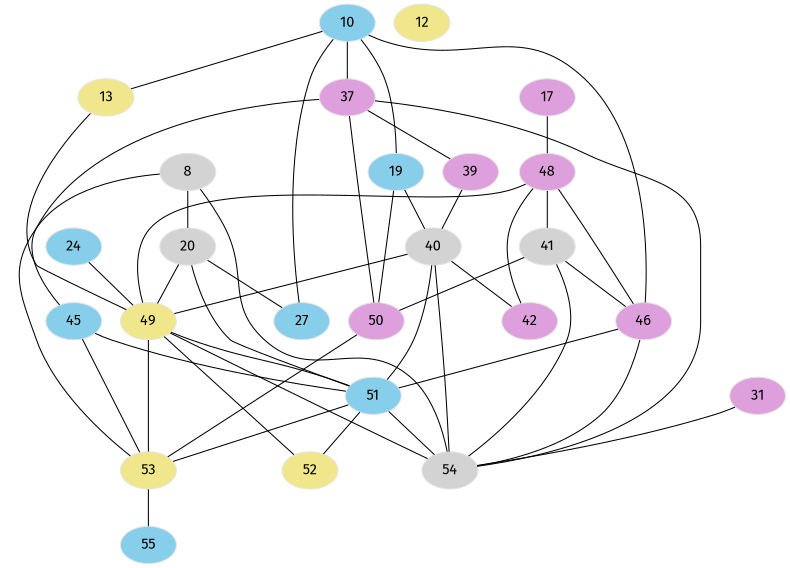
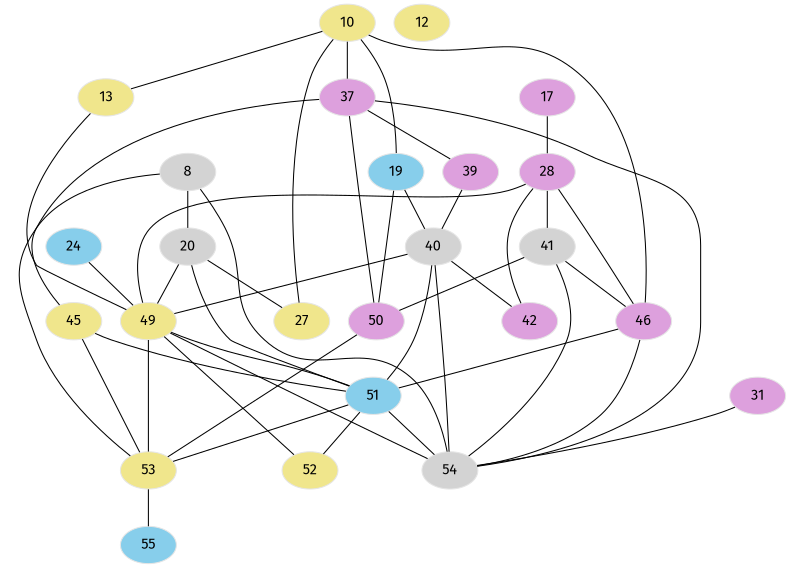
node "10": fillcolor skyblue -> khaki
node "48": label "48" -> "28"
node "45": fillcolor skyblue -> khaki
node "27": fillcolor skyblue -> khaki
